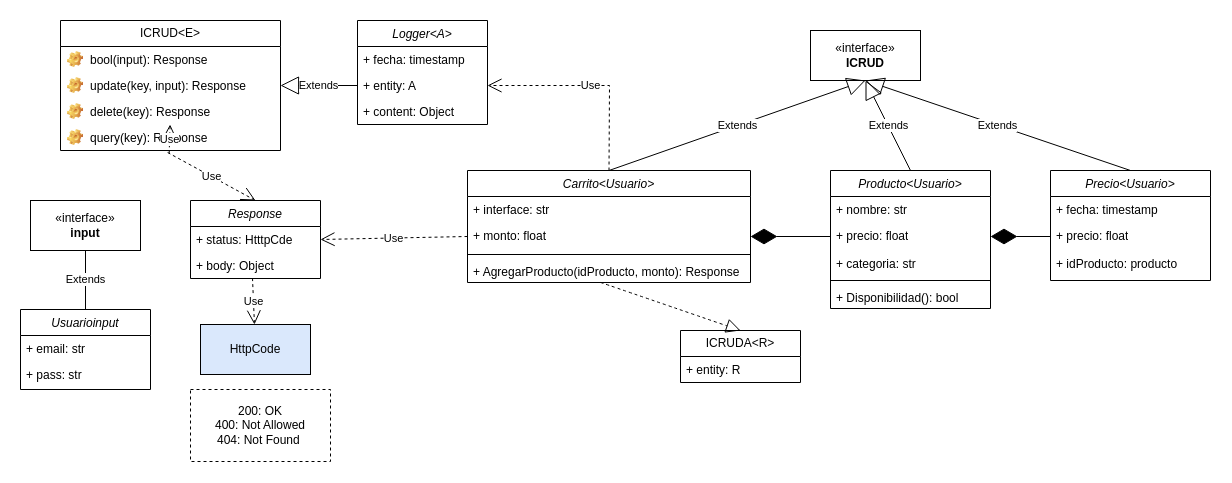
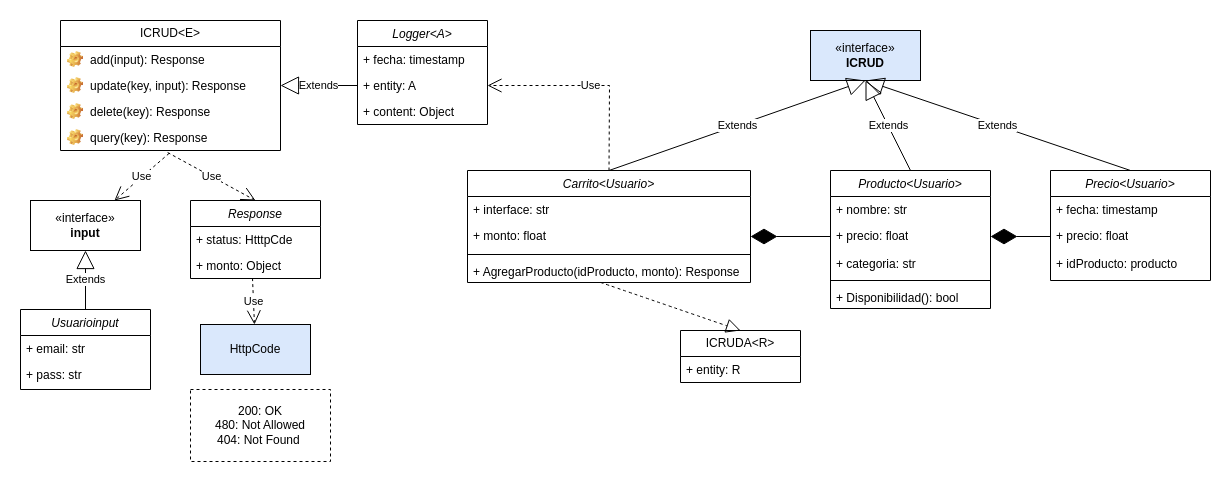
node "«interface» ICRUD": fillcolor #ffffff -> #dae8fc
node "bool(input): Response": label "bool(input): Response" -> "add(input): Response"
edge "query(key): Response" -> "delete(key): Response": now "query(key): Response" -> "«interface» input"
edge "+ monto: float" -> "+ status: HtttpCde": removed, label "Use"
edge "«interface» input" -- "Usuarioinput": arrowhead none -> block
node "+ body: Object": label "+ body: Object" -> "+ monto: Object"
node "200: OK 400: Not Allowed 404: Not Found": label "200: OK 400: Not Allowed 404: Not Found" -> "200: OK 480: Not Allowed 404: Not Found"
